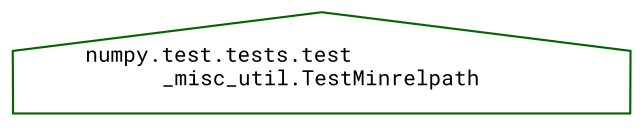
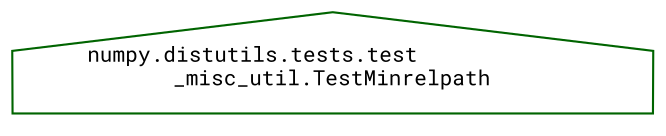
node "numpy.test.tests.test _misc_util.TestMinrelpath": label "numpy.test.tests.test _misc_util.TestMinrelpath" -> "numpy.distutils.tests.test _misc_util.TestMinrelpath"
